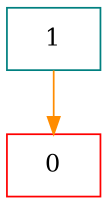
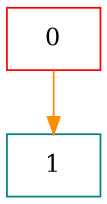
edge "1" -> "0": reversed
